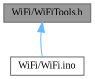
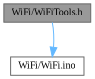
edge "WiFi/WiFi.ino" -> "WiFi/WiFiTools.h": reversed
